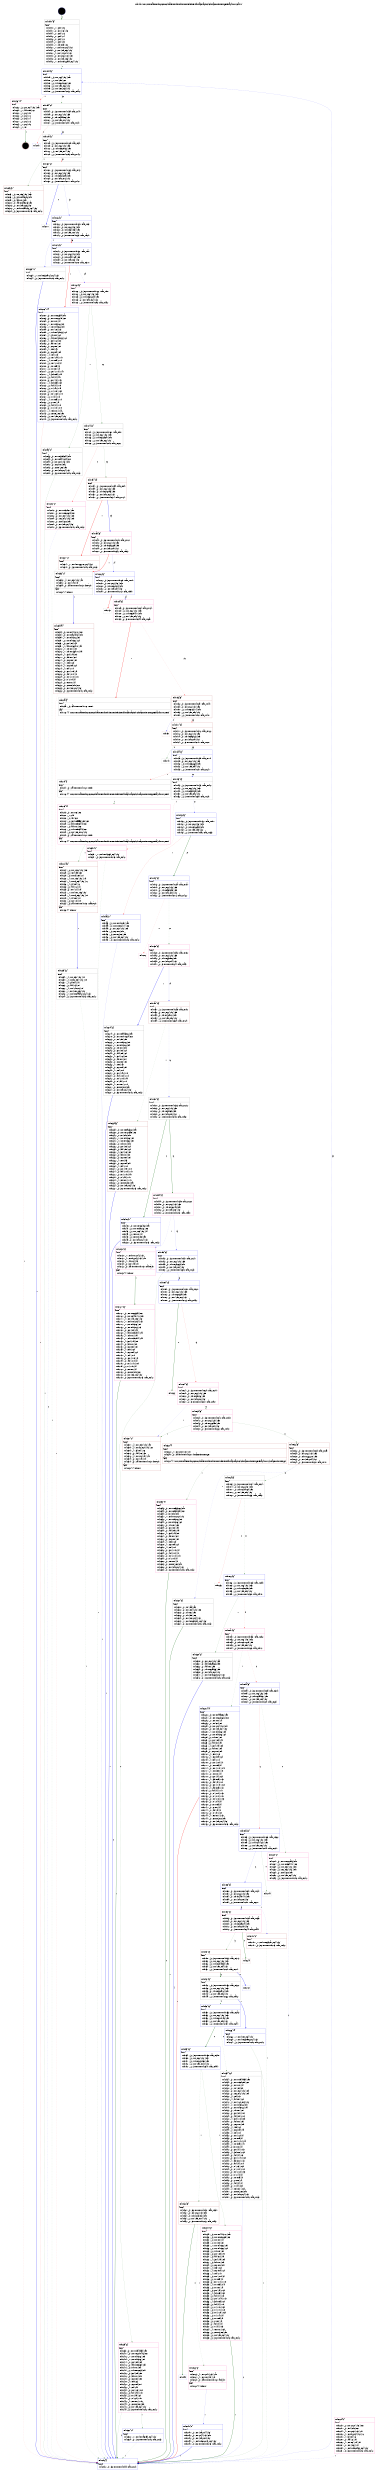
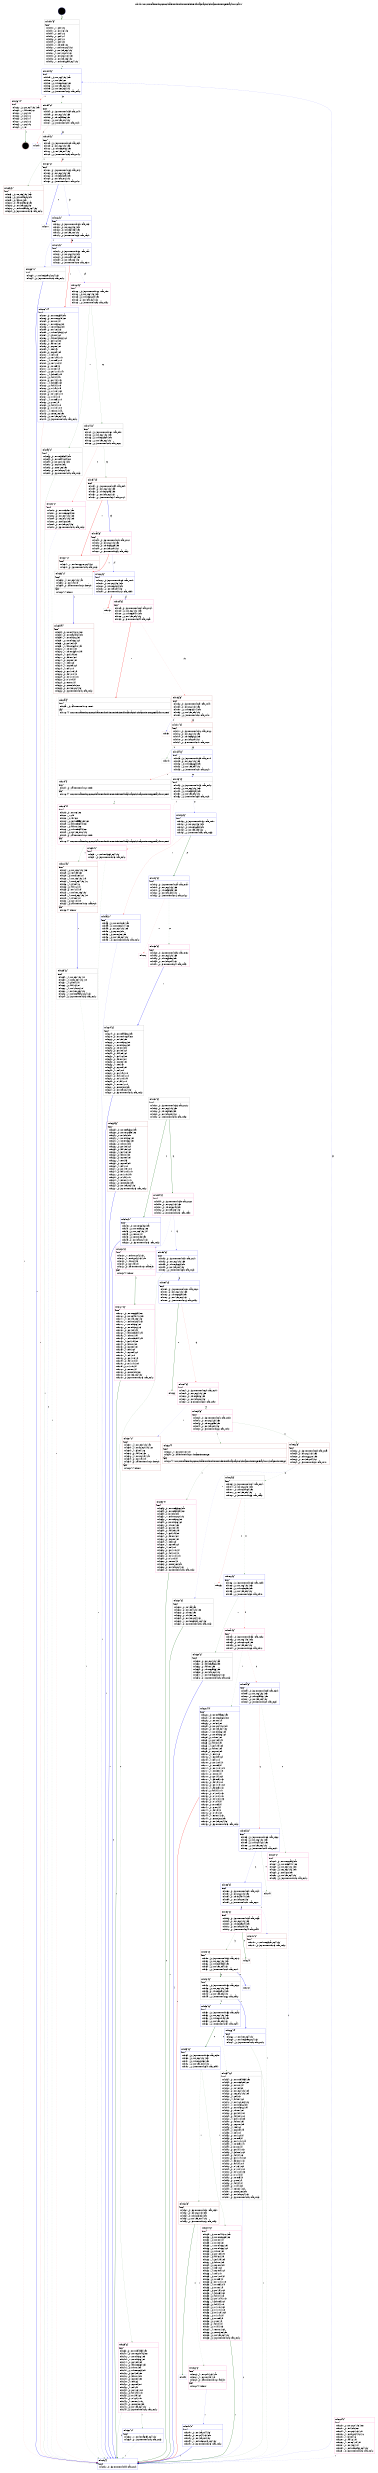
node "0x401da7 [25]": removed
edge "0x401e3d [25]" -> "0x402507 [27]": now "0x401e3d [25]" -> "0x40238c [9]"
